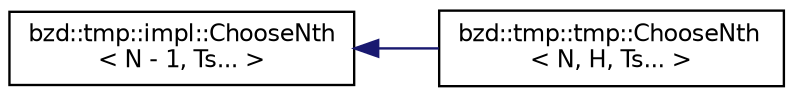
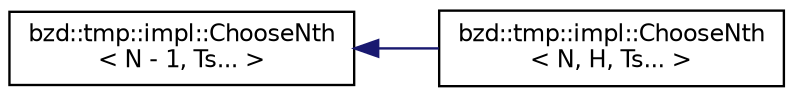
node "bzd::tmp::tmp::ChooseNth < N, H, Ts... >": label "bzd::tmp::tmp::ChooseNth < N, H, Ts... >" -> "bzd::tmp::impl::ChooseNth < N, H, Ts... >"
